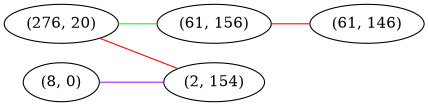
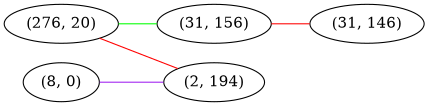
node "(61, 156)": label "(61, 156)" -> "(31, 156)"
node "(61, 146)": label "(61, 146)" -> "(31, 146)"
node "(2, 154)": label "(2, 154)" -> "(2, 194)"
